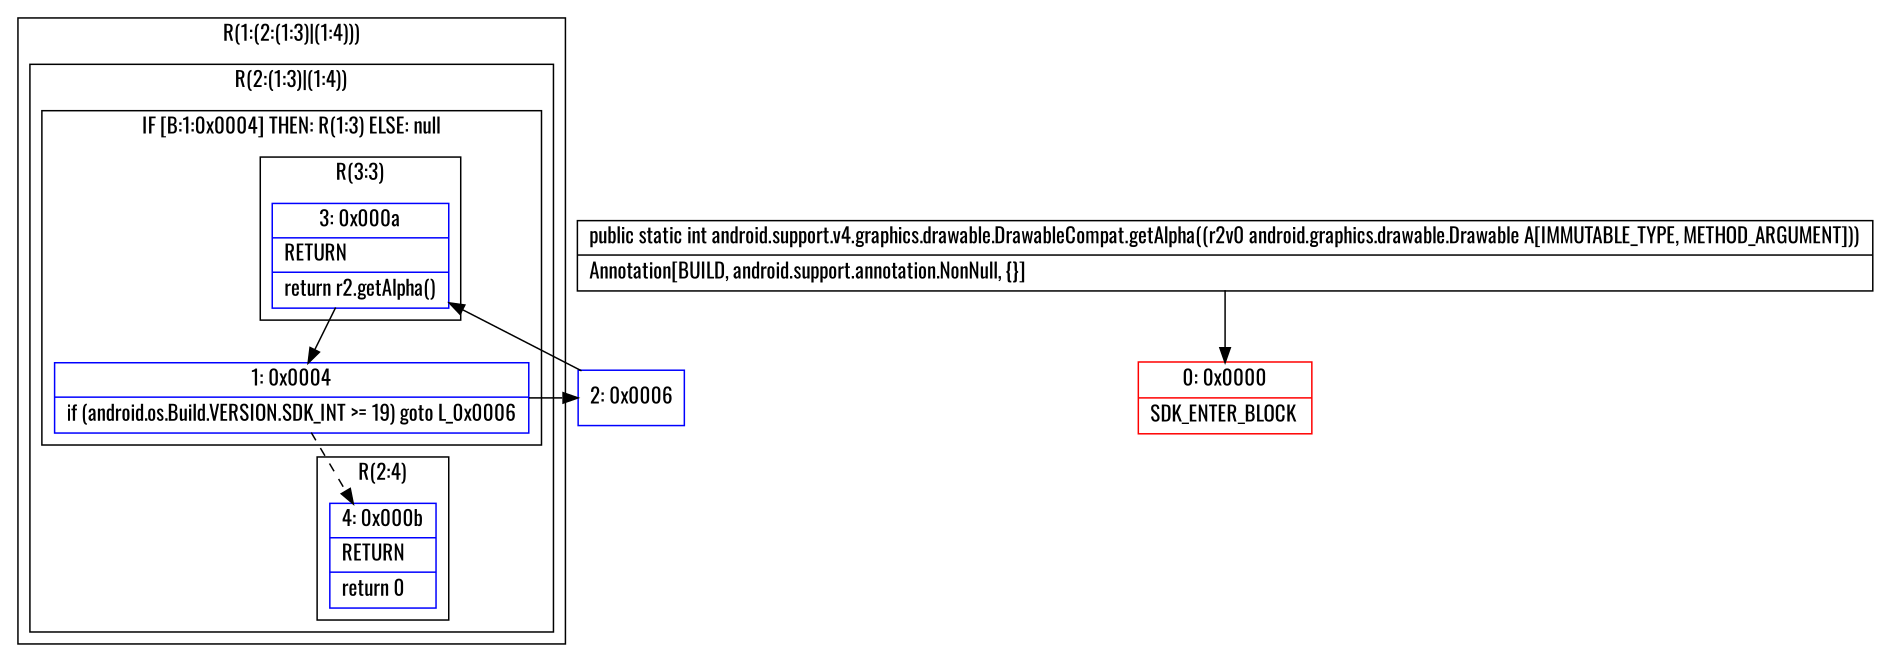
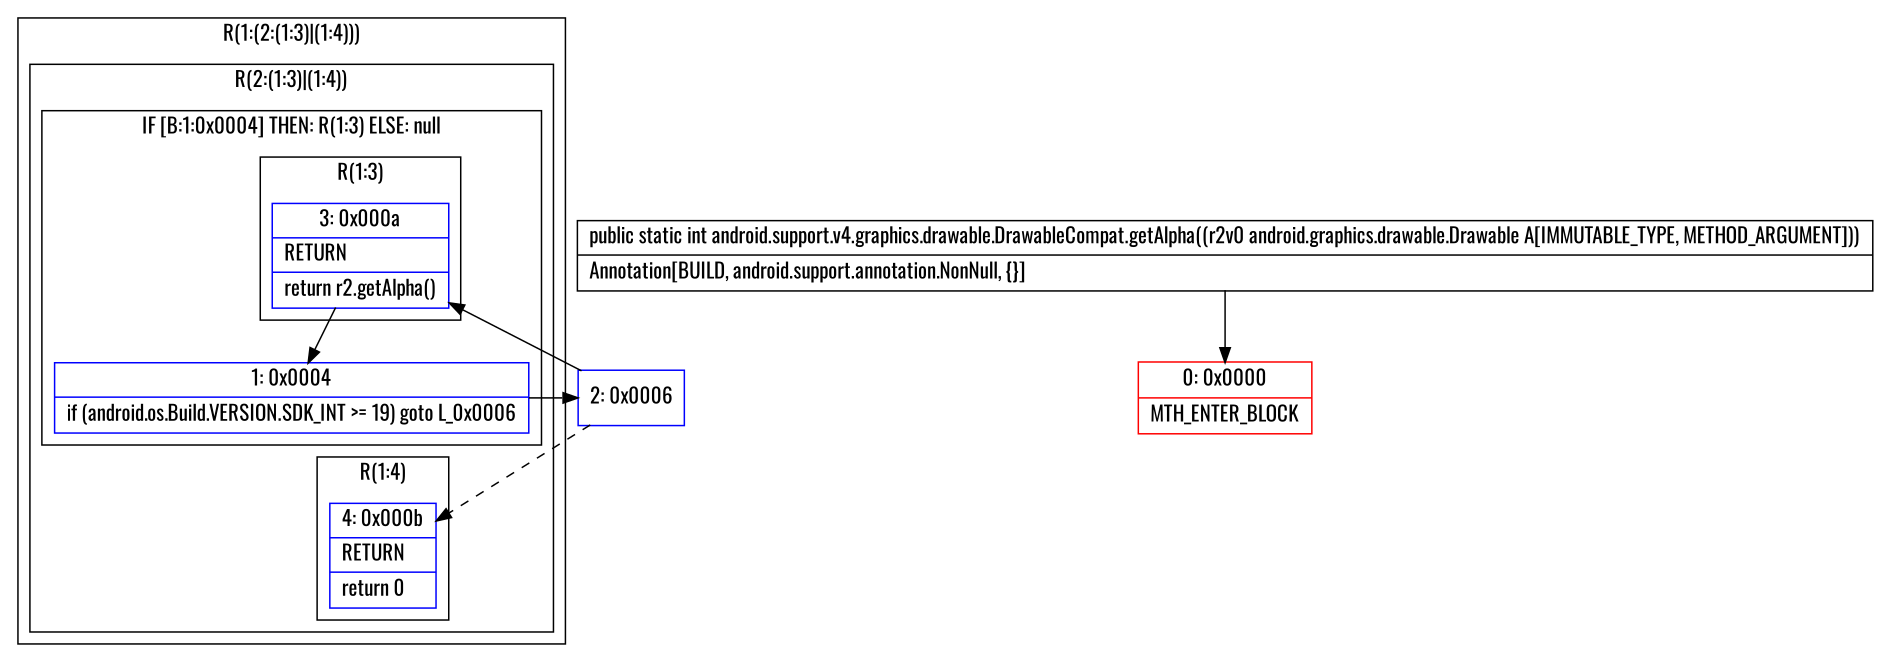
cluster "R(3:3)": label "R(3:3)" -> "R(1:3)"
node "0: 0x0000": text "SDK_ENTER_BLOCK" -> "MTH_ENTER_BLOCK"
edge "1: 0x0004" -> "4: 0x000b": now "2: 0x0006" -> "4: 0x000b"
cluster "R(2:4)": label "R(2:4)" -> "R(1:4)"
